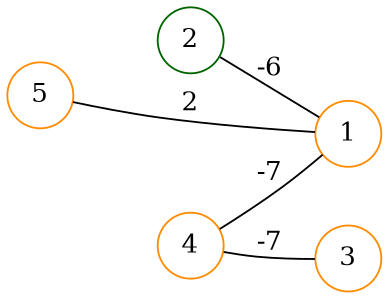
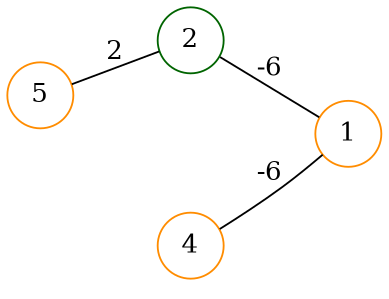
edge "5" -- "1": now "5" -- "2"
edge "1" -- "4": label "-7" -> "-6"
node "3": removed
